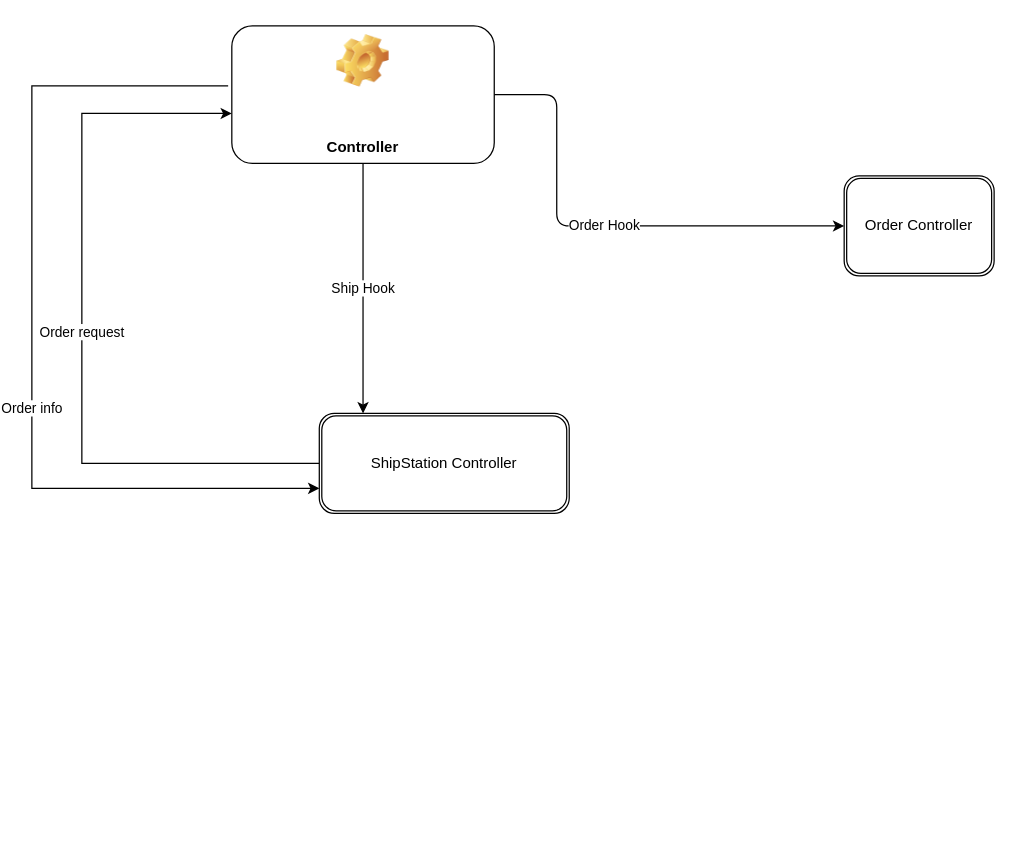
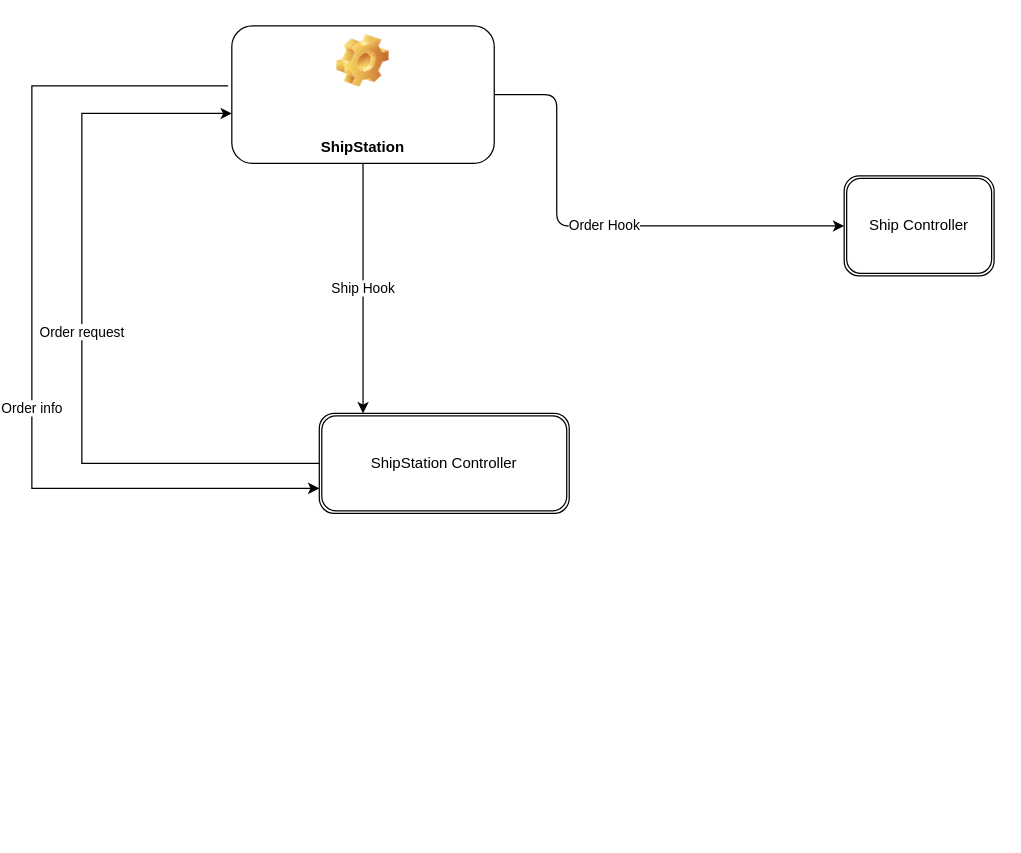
node "Controller": label "Controller" -> "ShipStation"
node "Order Controller": label "Order Controller" -> "Ship Controller"
